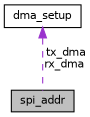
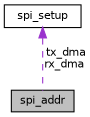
node "dma_setup": label "dma_setup" -> "spi_setup"
